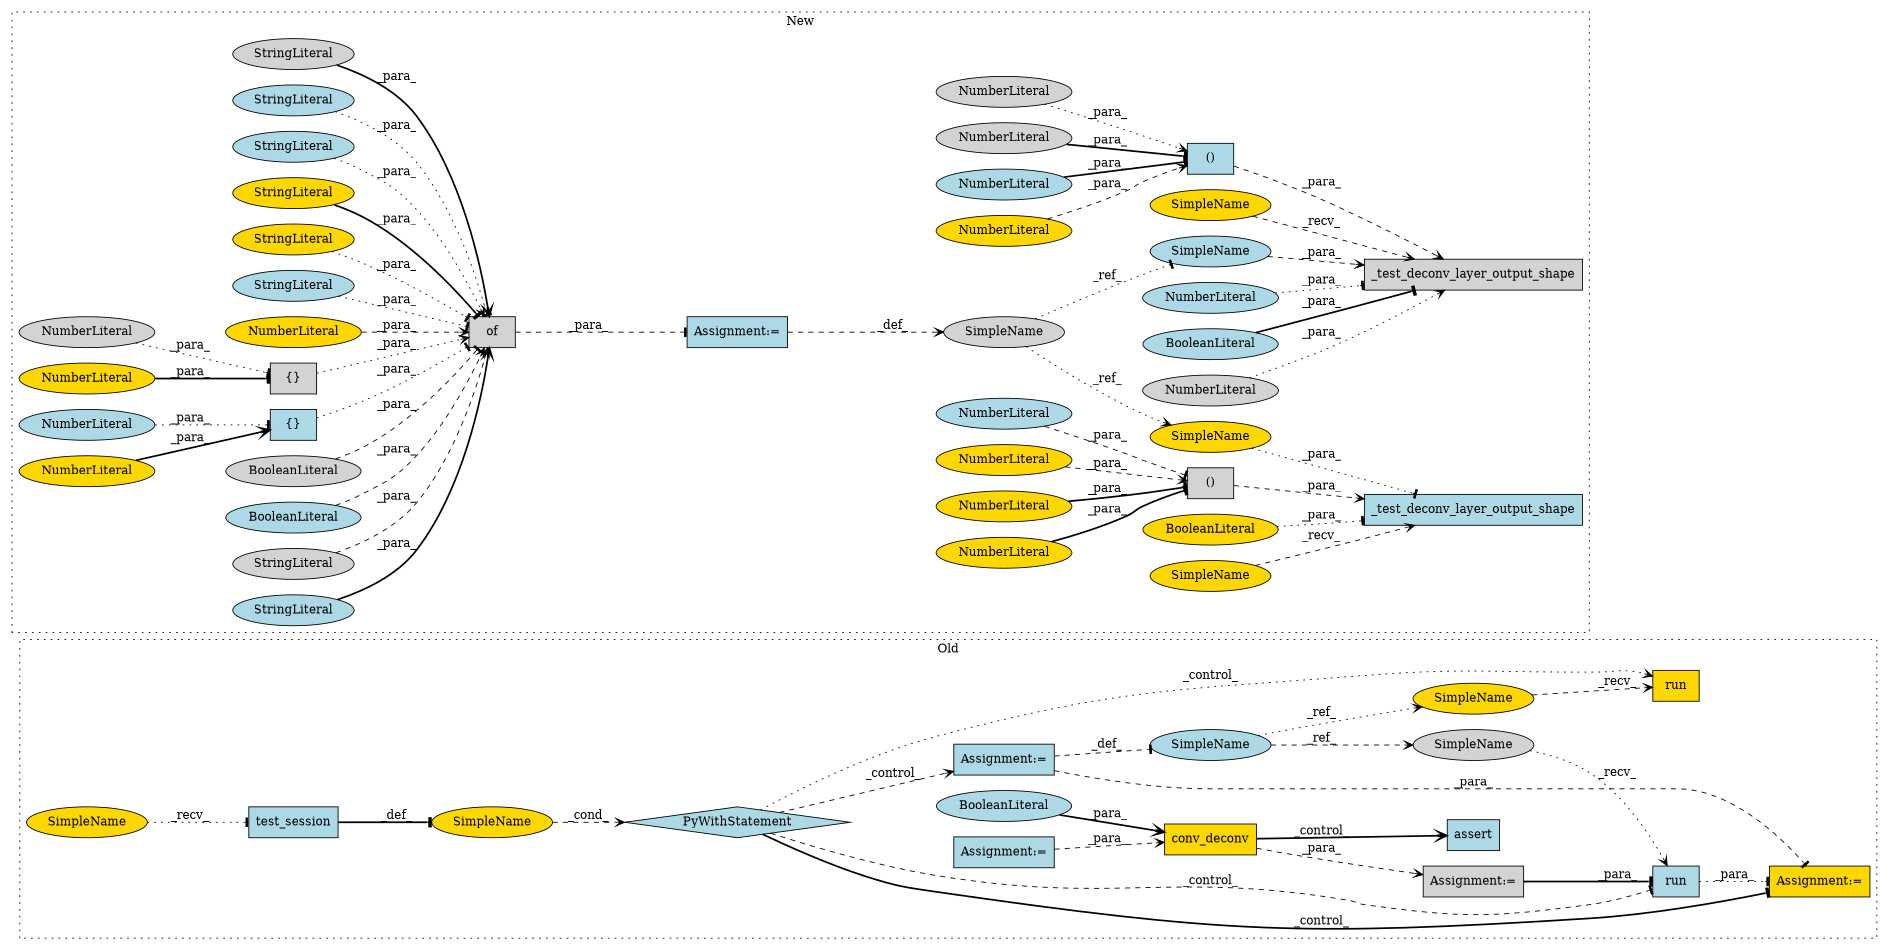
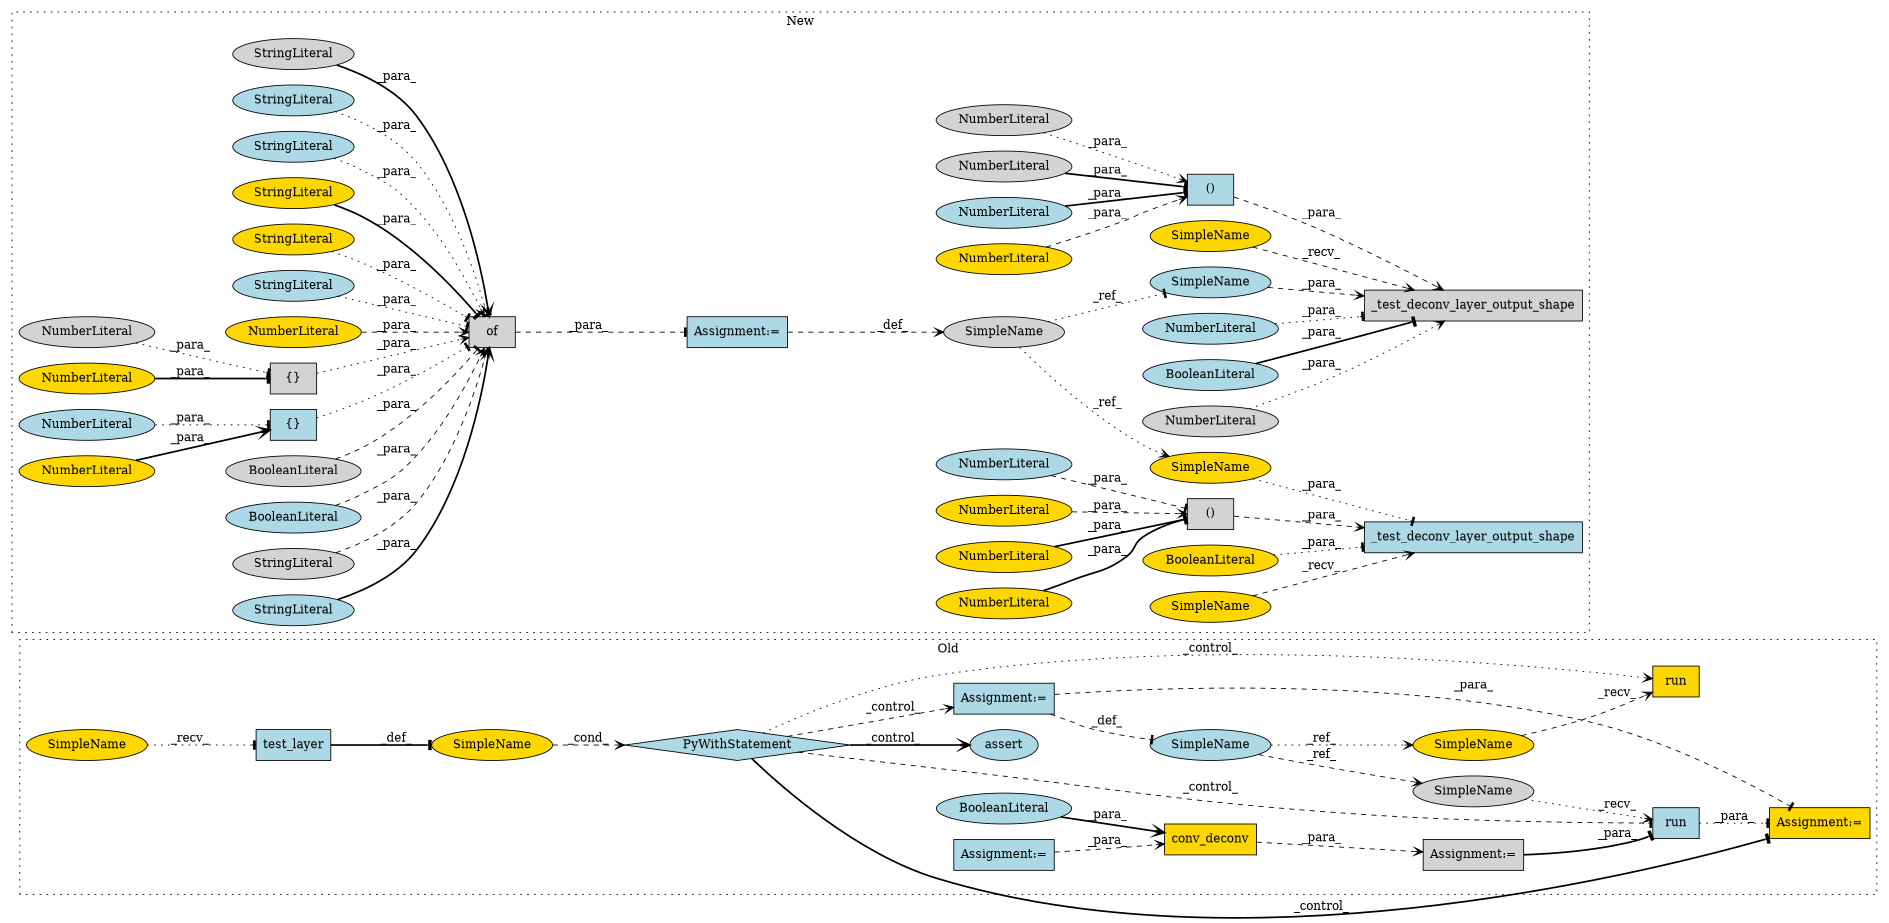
node "test_session": label "test_session" -> "test_layer"
node "assert": shape box -> ellipse
edge "conv_deconv" -> "assert": now "PyWithStatement" -> "assert"
